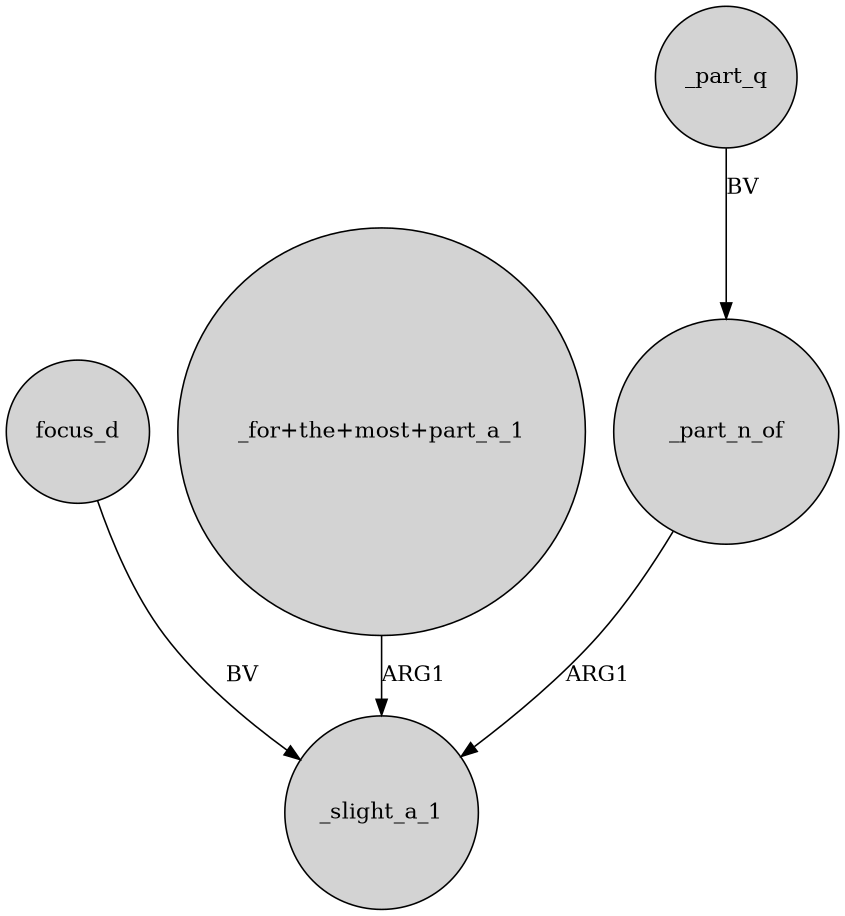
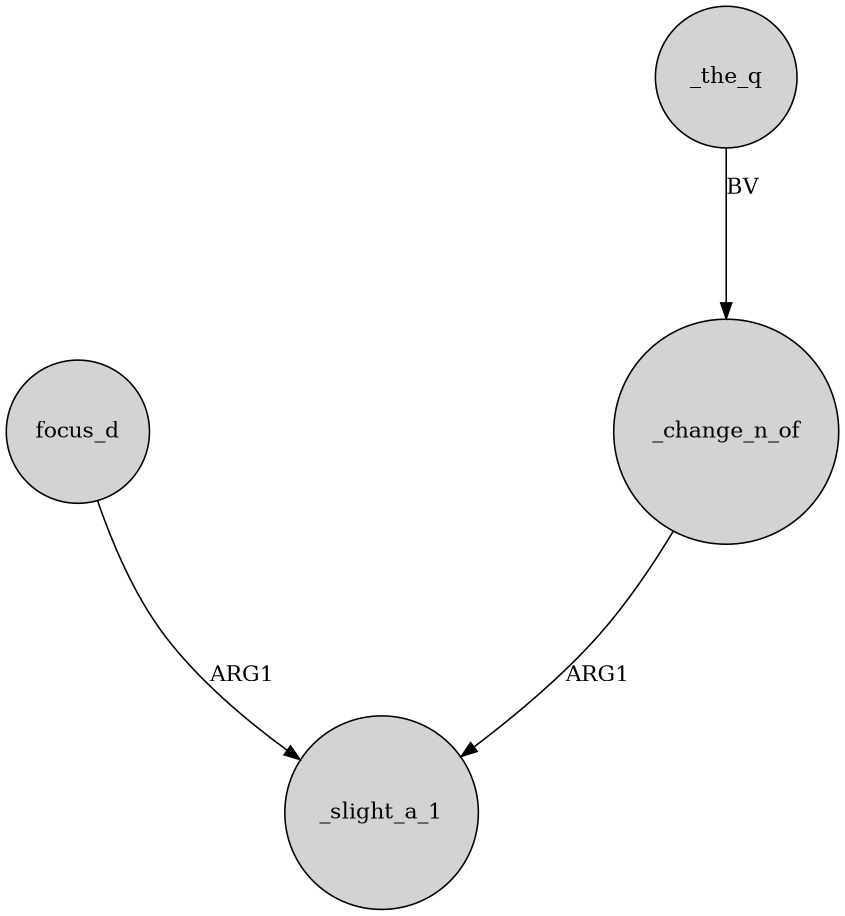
node "_part_q": label "_part_q" -> "_the_q"
node "_for+the+most+part_a_1": removed
node "_part_n_of": label "_part_n_of" -> "_change_n_of"
edge "focus_d" -> "_slight_a_1": label "BV" -> "ARG1"
